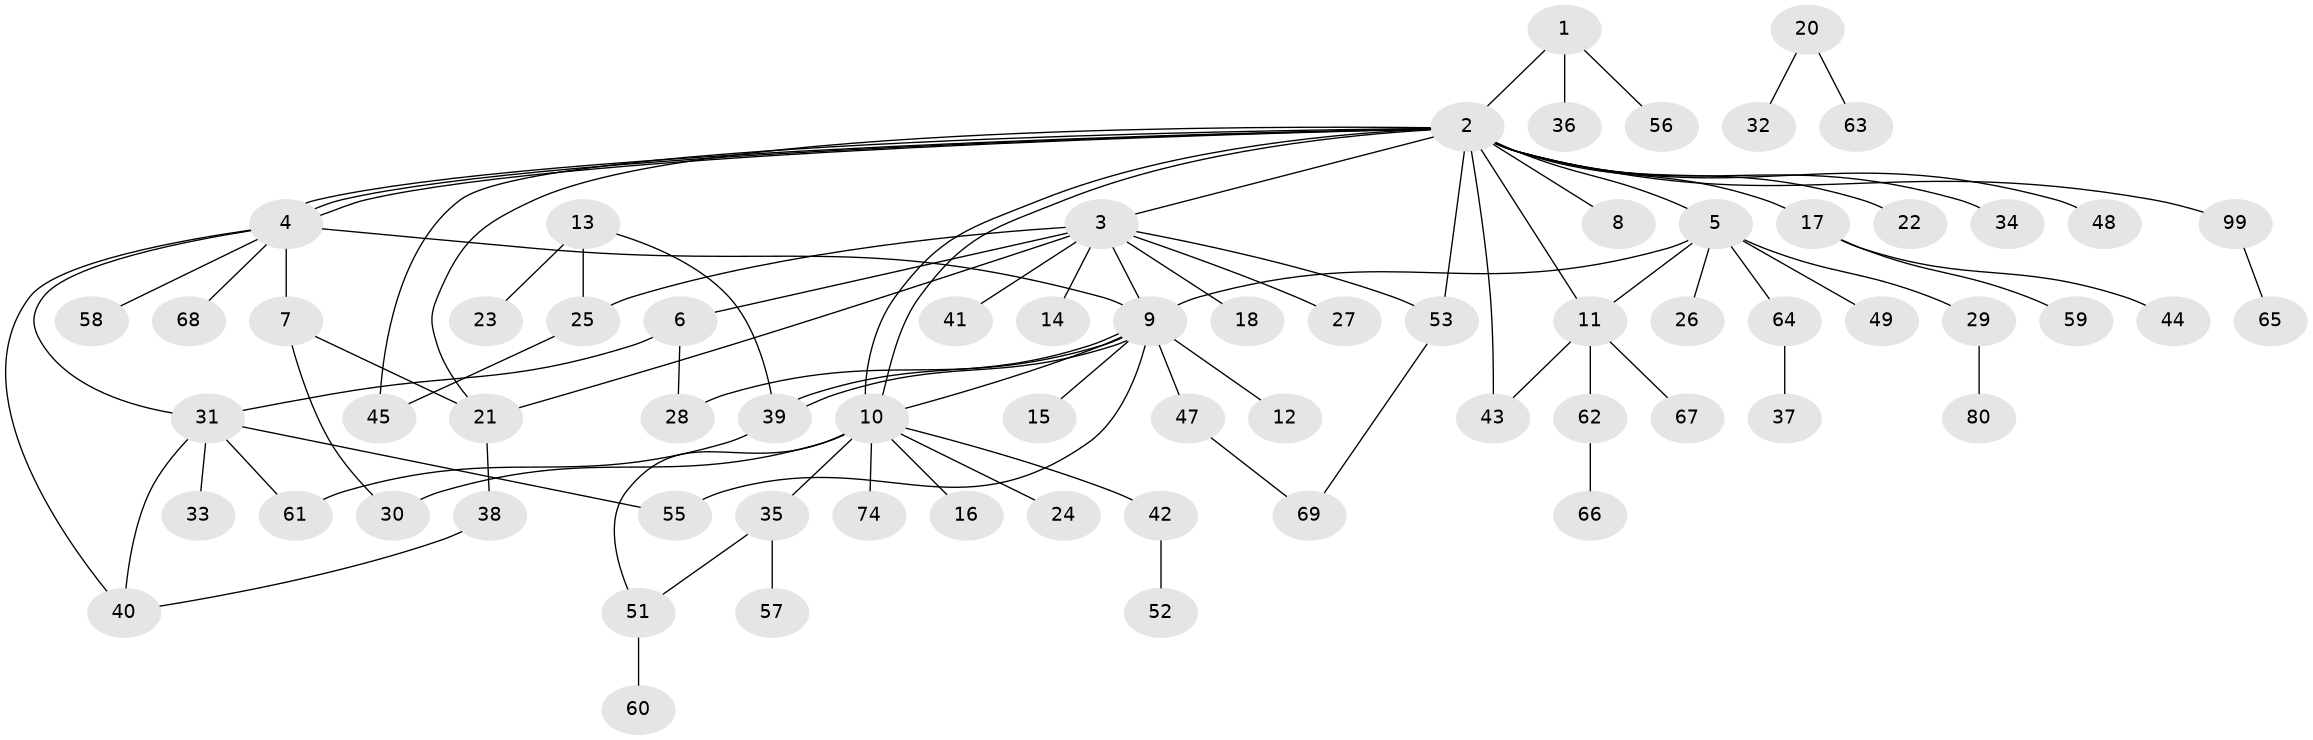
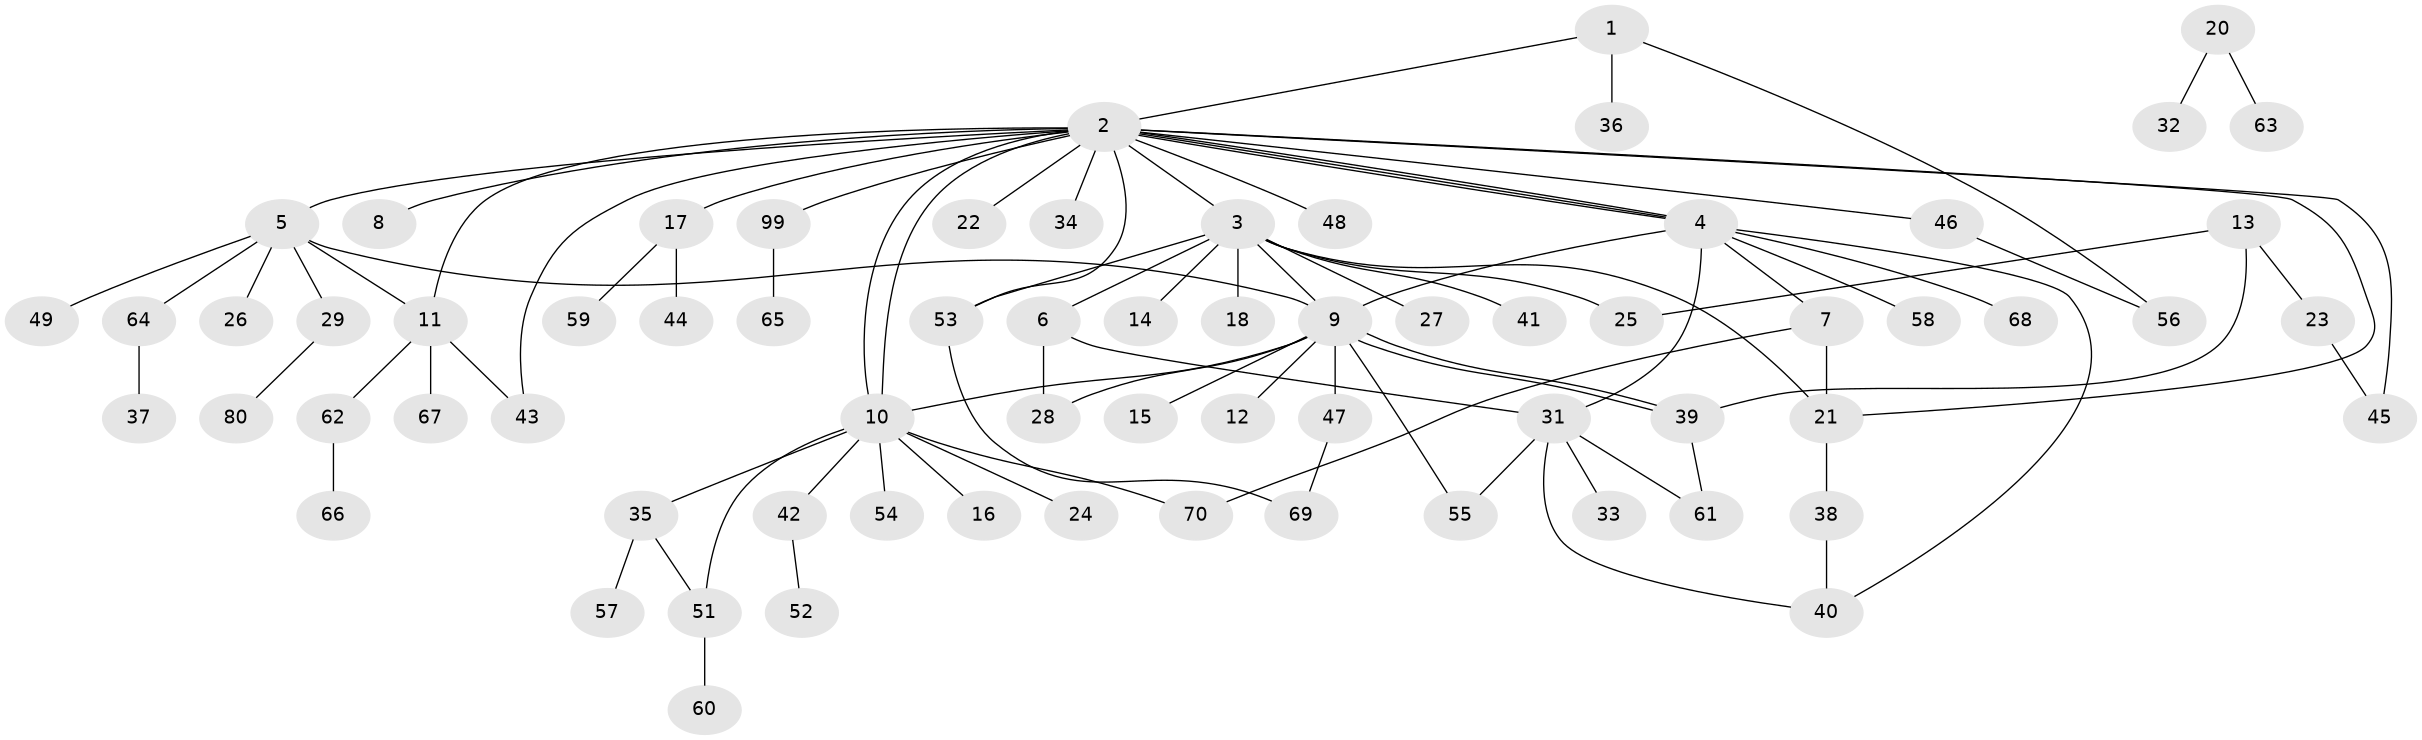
node "46": added
edge "25" -- "45": now "23" -- "45"
node "30": label "30" -> "70"
node "74": label "74" -> "54"
